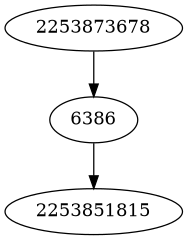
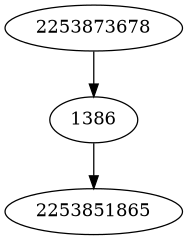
node "6386": label "6386" -> "1386"
node "2253851815": label "2253851815" -> "2253851865"
